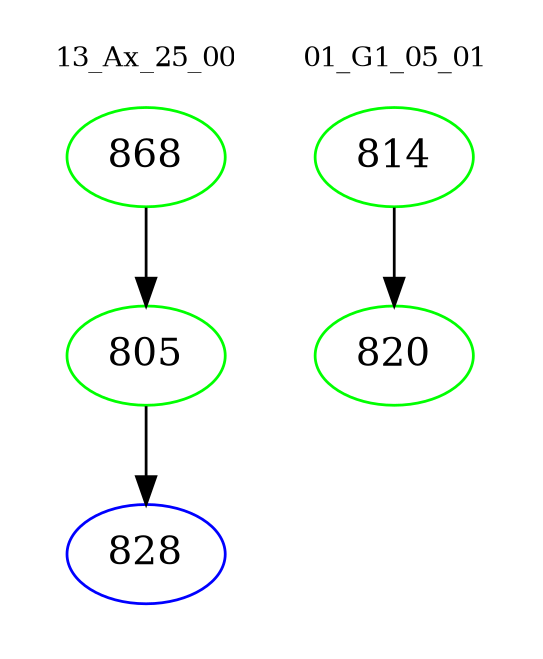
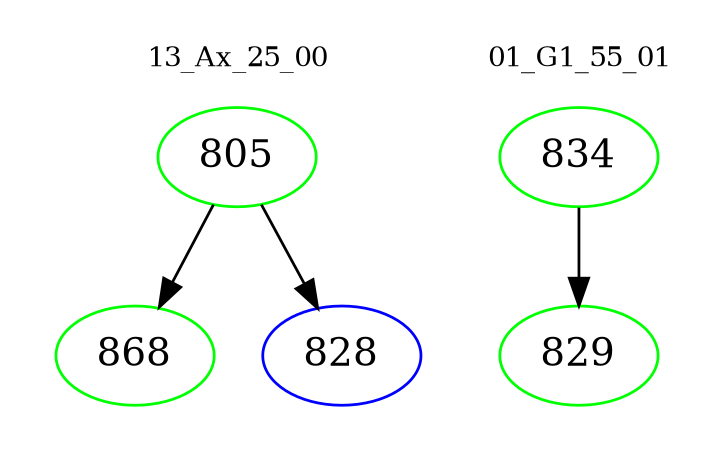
cluster "01_G1_05_01": label "01_G1_05_01" -> "01_G1_55_01"
node "814": label "814" -> "834"
edge "868" -> "805": reversed
node "820": label "820" -> "829"
